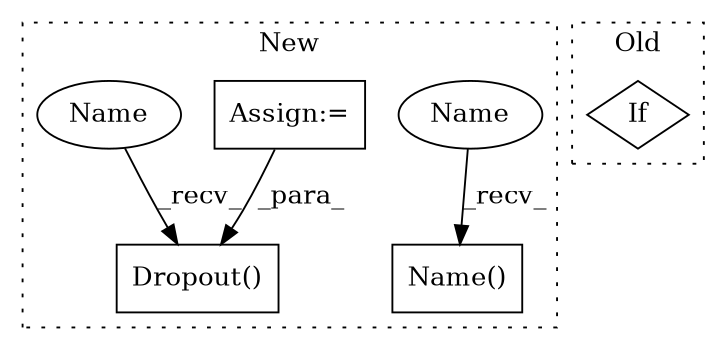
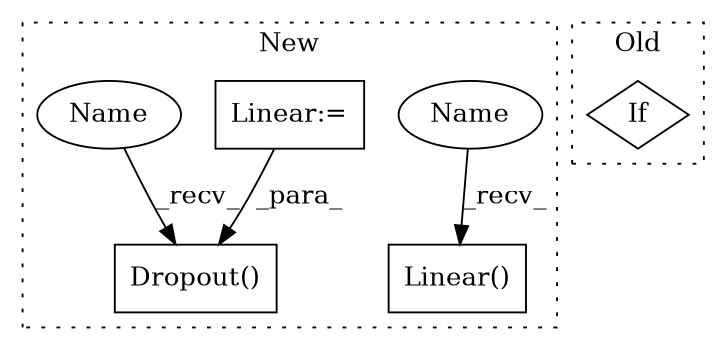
node "Assign:=": label "Assign:=" -> "Linear:="
node "Name()": label "Name()" -> "Linear()"
